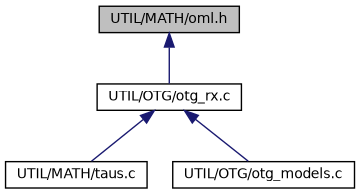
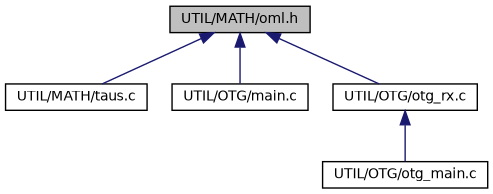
node "UTIL/OTG/main.c": added
edge "UTIL/MATH/taus.c" -> "UTIL/OTG/otg_rx.c": now "UTIL/MATH/taus.c" -> "UTIL/MATH/oml.h"
node "UTIL/OTG/otg_models.c": label "UTIL/OTG/otg_models.c" -> "UTIL/OTG/otg_main.c"
